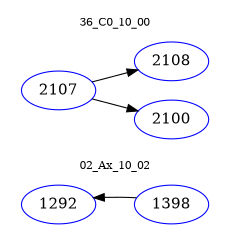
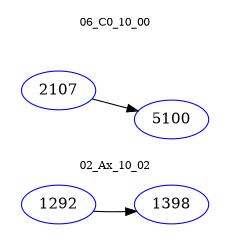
cluster "36_C0_10_00": label "36_C0_10_00" -> "06_C0_10_00"
node "2108": removed
node "2100": label "2100" -> "5100"
edge "1398" -> "1292": reversed
